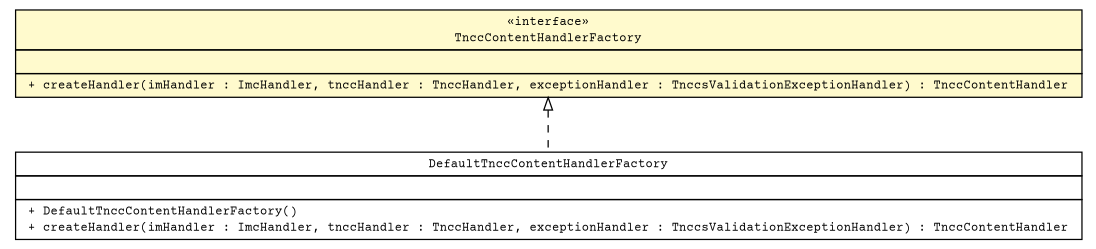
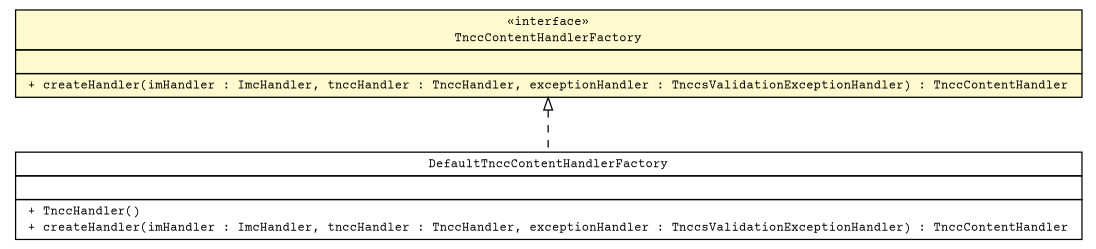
node "DefaultTnccContentHandlerFactory": text "+ DefaultTnccContentHandlerFactory()" -> "+ TnccHandler()"
